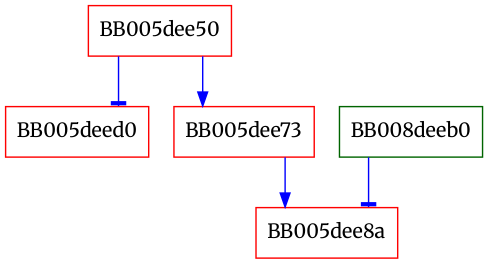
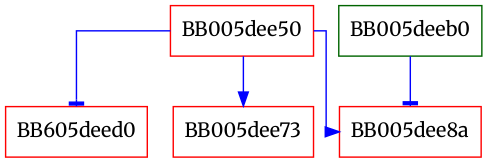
node "BB005deed0": label "BB005deed0" -> "BB605deed0"
node "BB008deeb0": label "BB008deeb0" -> "BB005deeb0"
edge "BB005dee73" -> "BB005dee8a": now "BB005dee50" -> "BB005dee8a"
